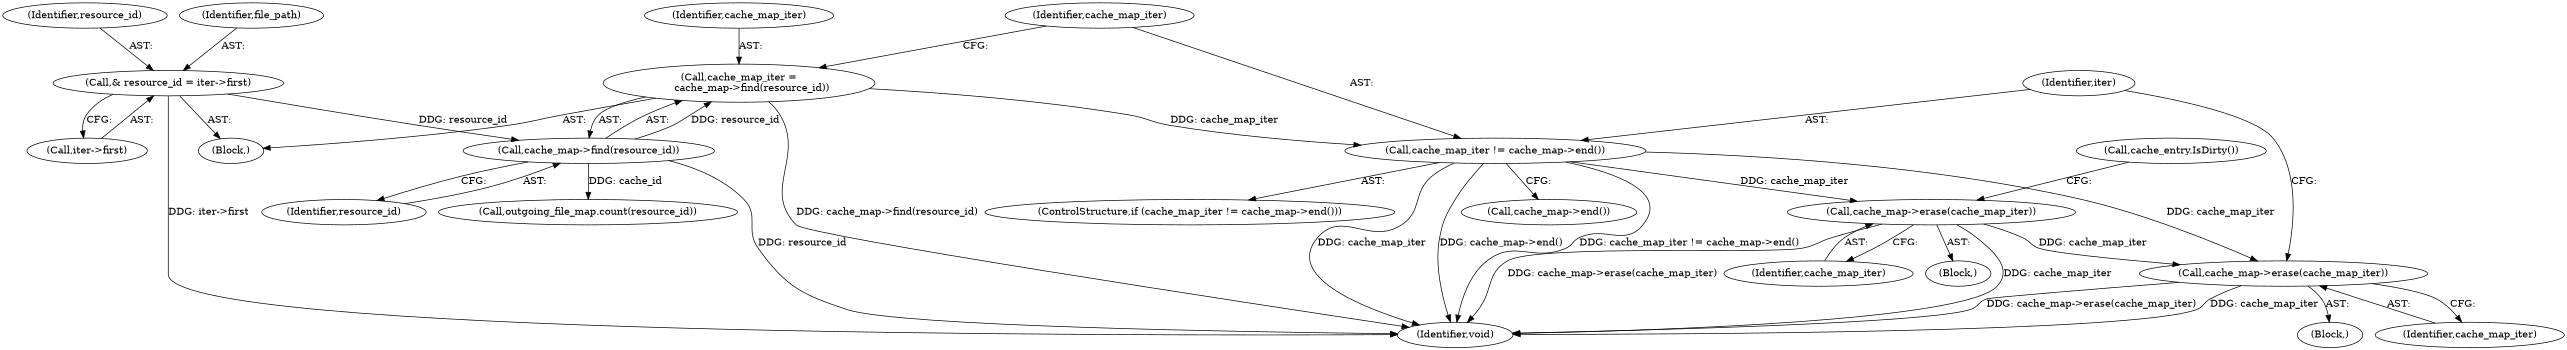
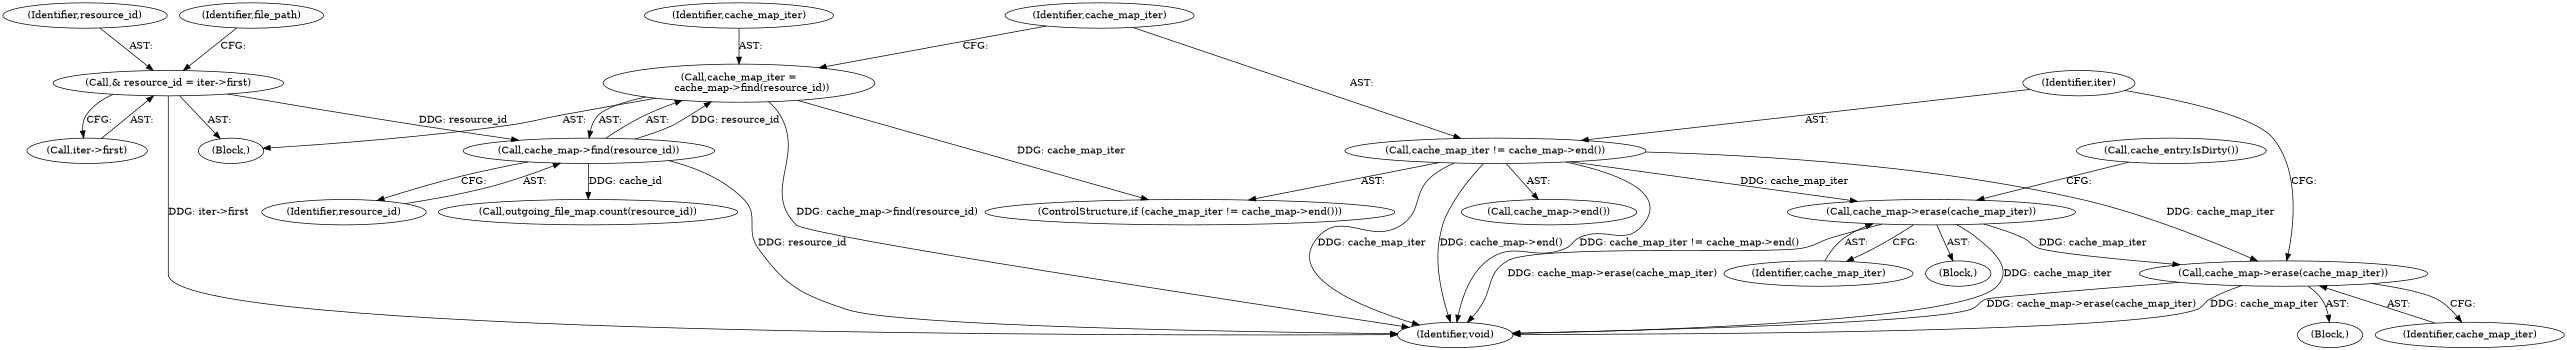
edge "(Identifier,file_path)" -> "(Call,& resource_id = iter->first)": label "AST: " -> "CFG: "
edge "(Call,cache_map_iter = cache_map->find(resource_id))" -> "(Call,cache_map_iter != cache_map->end())": now "(Call,cache_map_iter = cache_map->find(resource_id))" -> "(ControlStructure,if (cache_map_iter != cache_map->end()))"
edge "(Call,cache_map_iter != cache_map->end())" -> "(Call,cache_map->end())": label "CFG: " -> "AST: "
